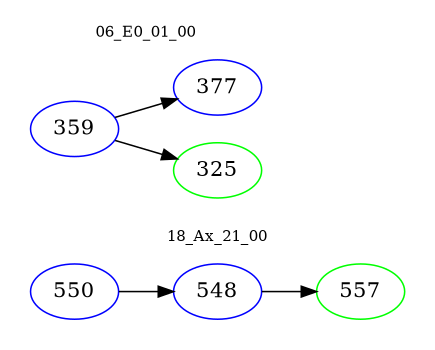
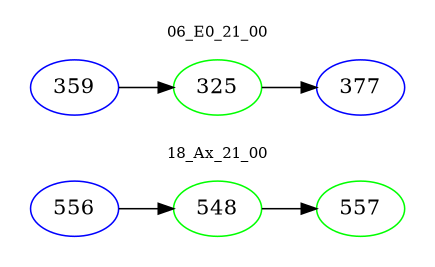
cluster "06_E0_01_00": label "06_E0_01_00" -> "06_E0_21_00"
edge "359" -> "377": now "325" -> "377"
node "550": label "550" -> "556"
node "548": color blue -> green
